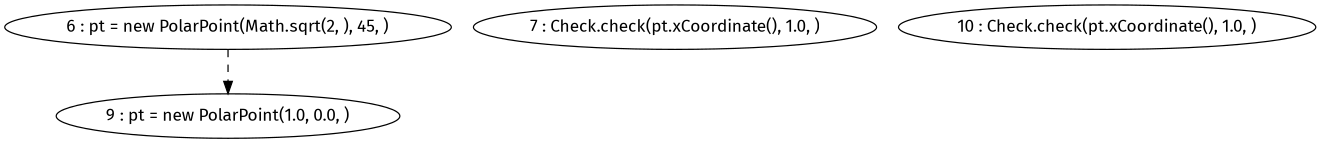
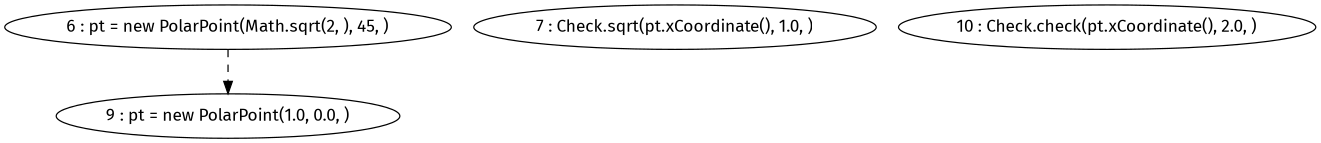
node "7 : Check.check(pt.xCoordinate(), 1.0, )": label "7 : Check.check(pt.xCoordinate(), 1.0, )" -> "7 : Check.sqrt(pt.xCoordinate(), 1.0, )"
node "10 : Check.check(pt.xCoordinate(), 1.0, )": label "10 : Check.check(pt.xCoordinate(), 1.0, )" -> "10 : Check.check(pt.xCoordinate(), 2.0, )"
